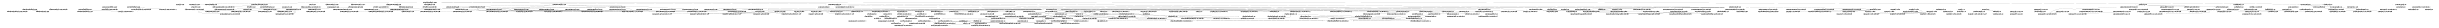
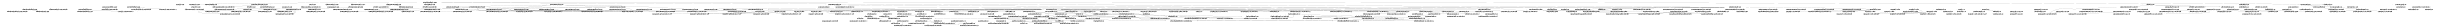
node "org.apache.httpcomponents:httpcore:jar:4.4.13:test": added
